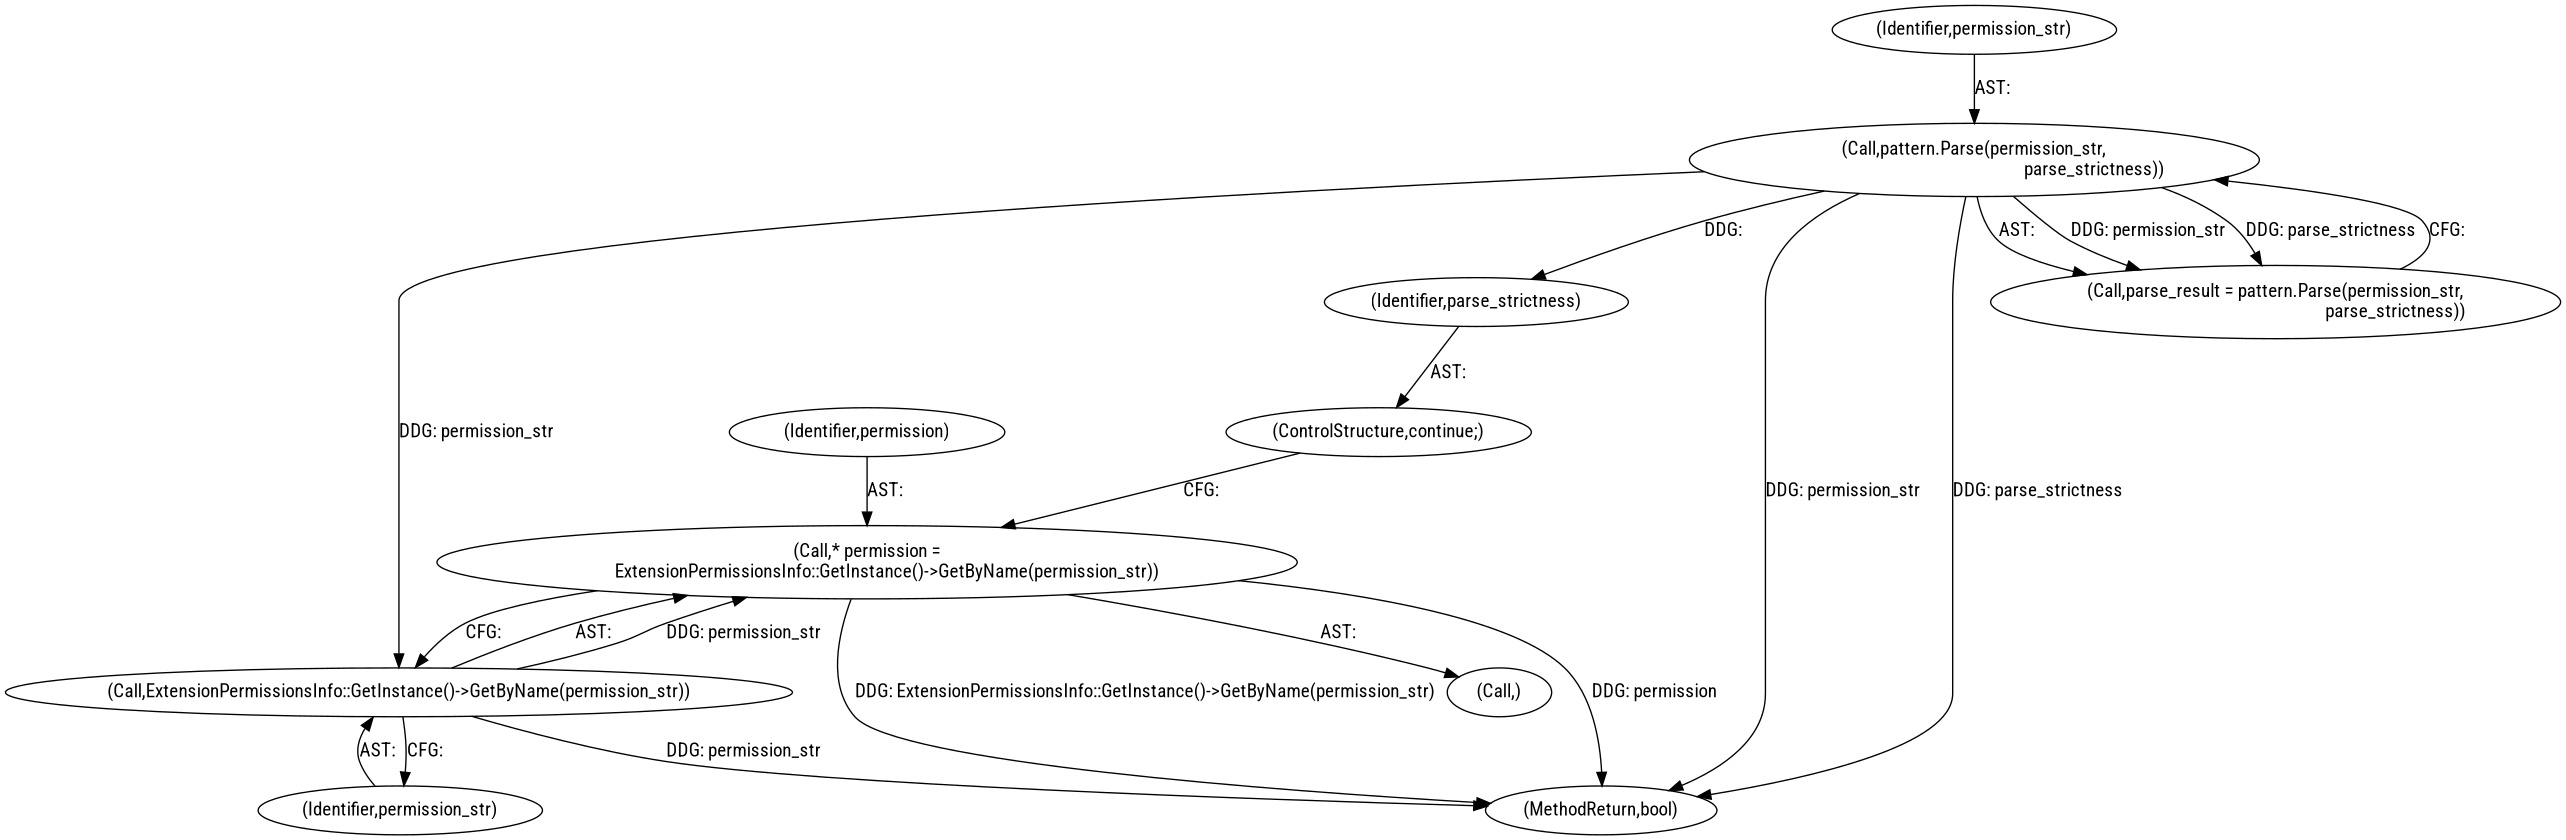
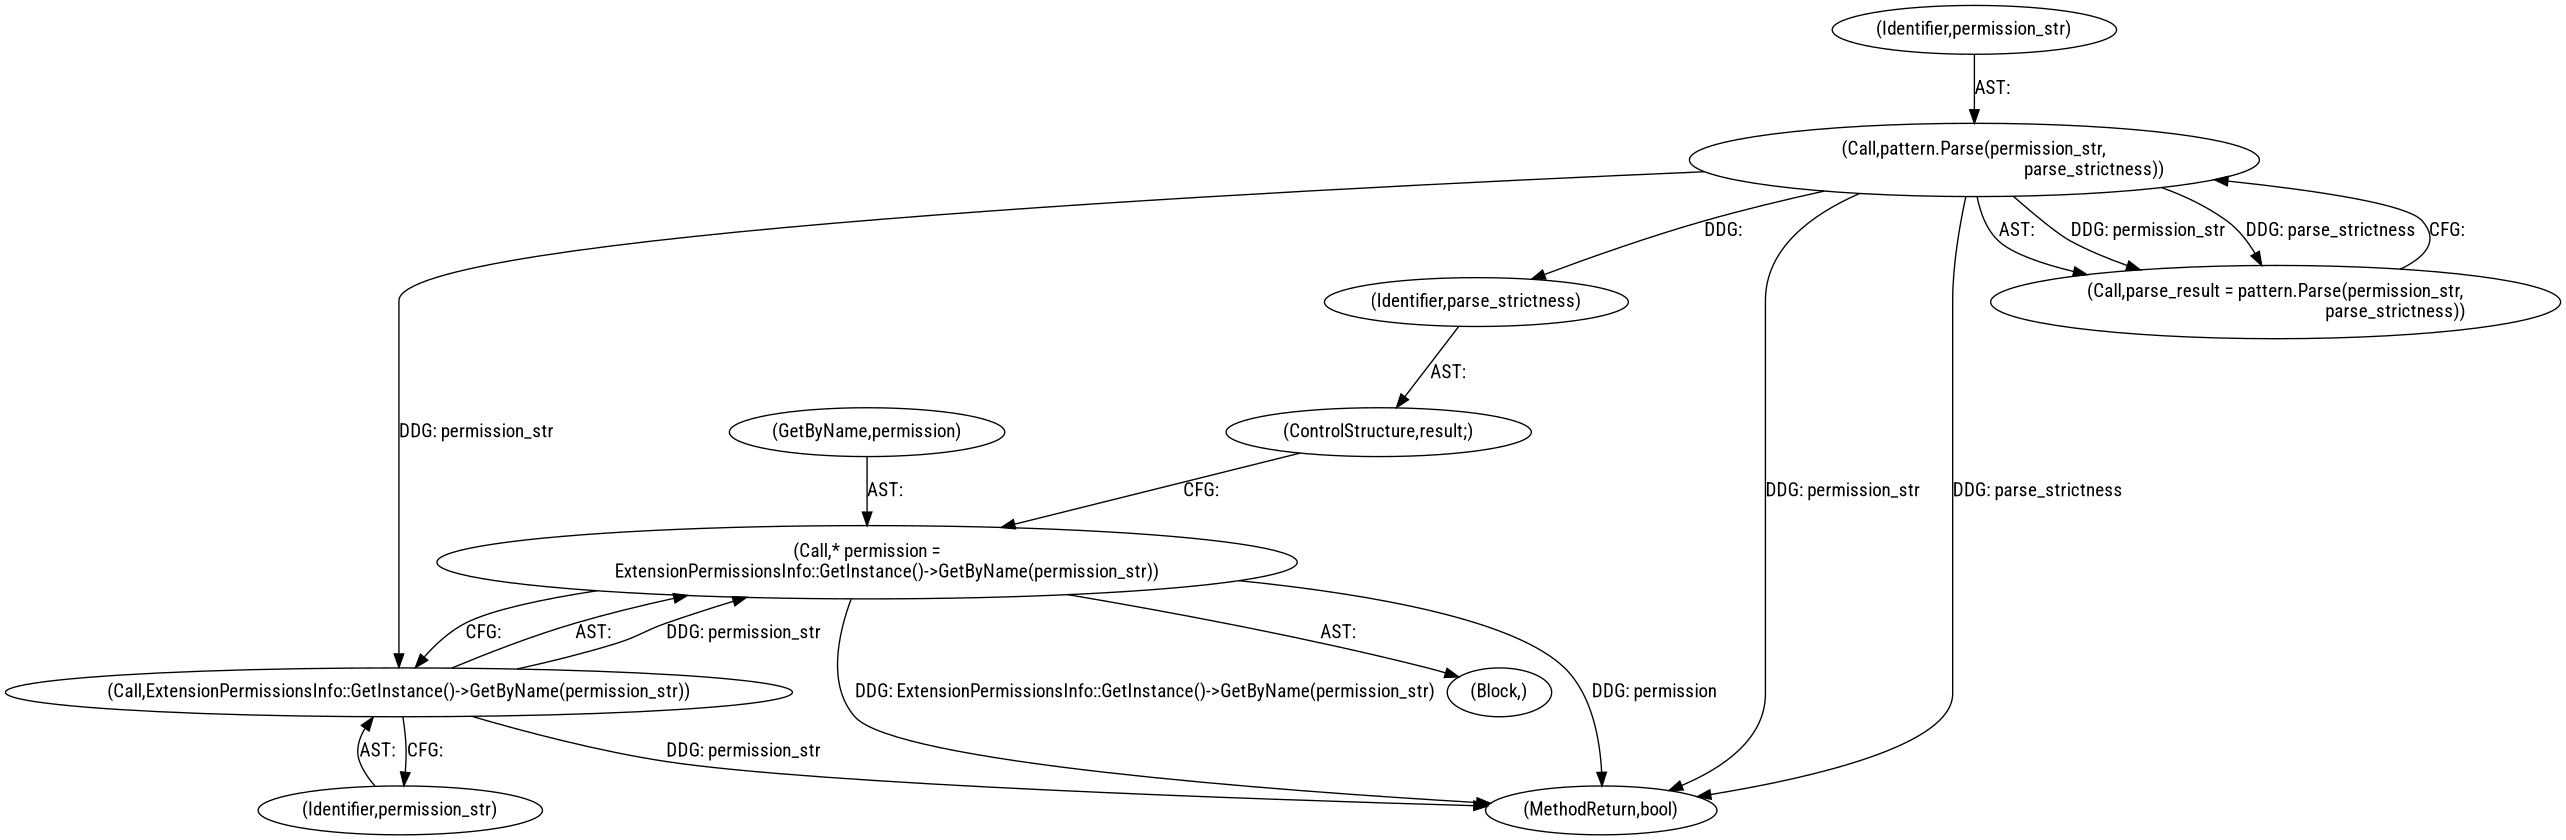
node "(Identifier,permission)": label "(Identifier,permission)" -> "(GetByName,permission)"
node "(ControlStructure,continue;)": label "(ControlStructure,continue;)" -> "(ControlStructure,result;)"
node "(Call,)": label "(Call,)" -> "(Block,)"
